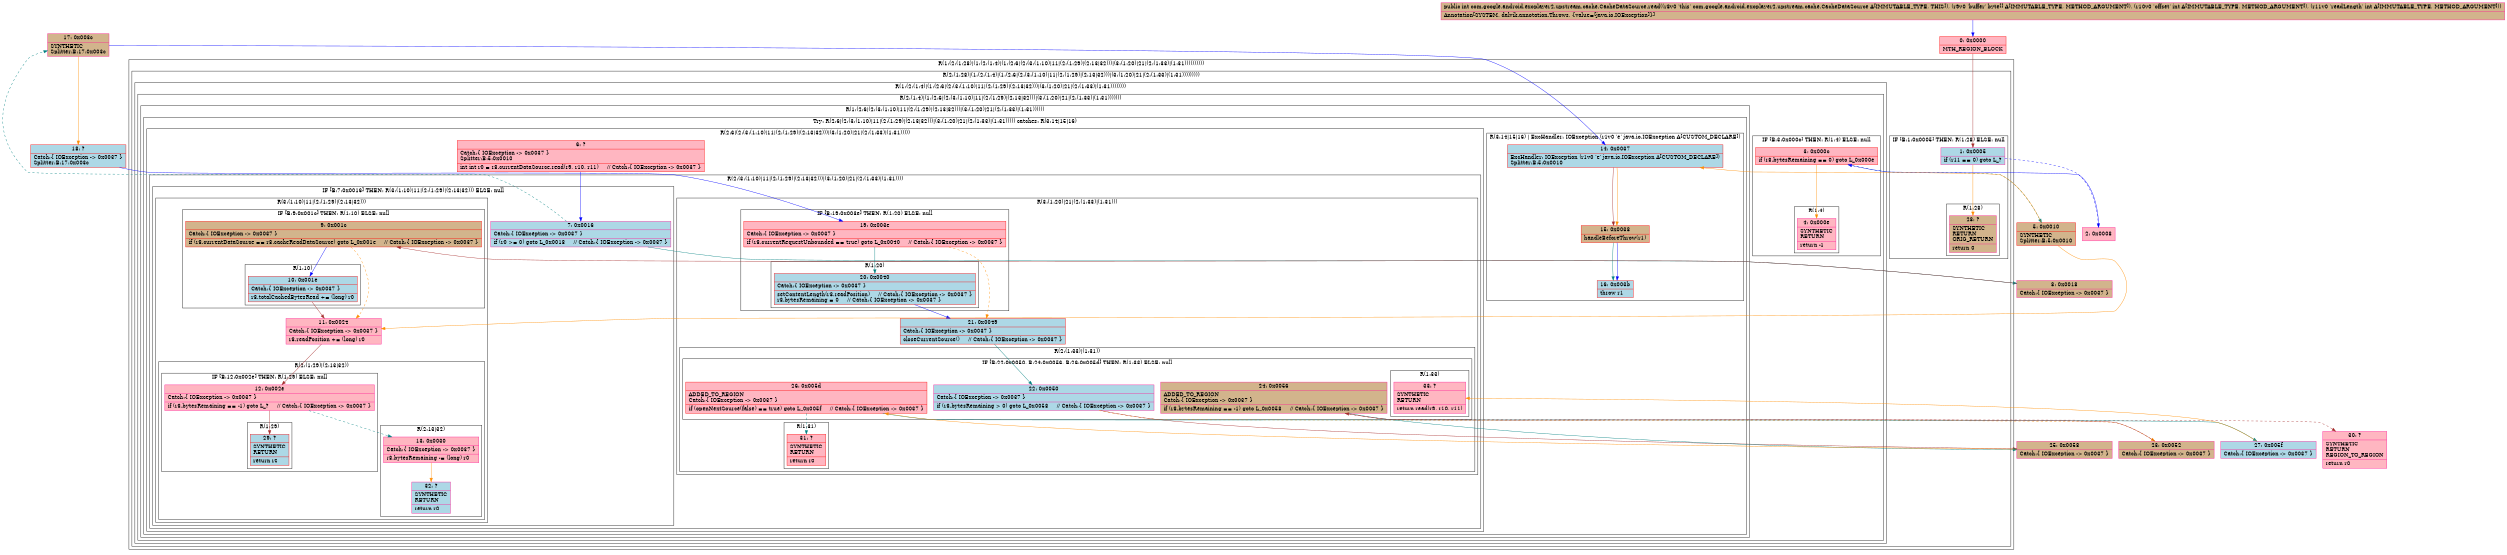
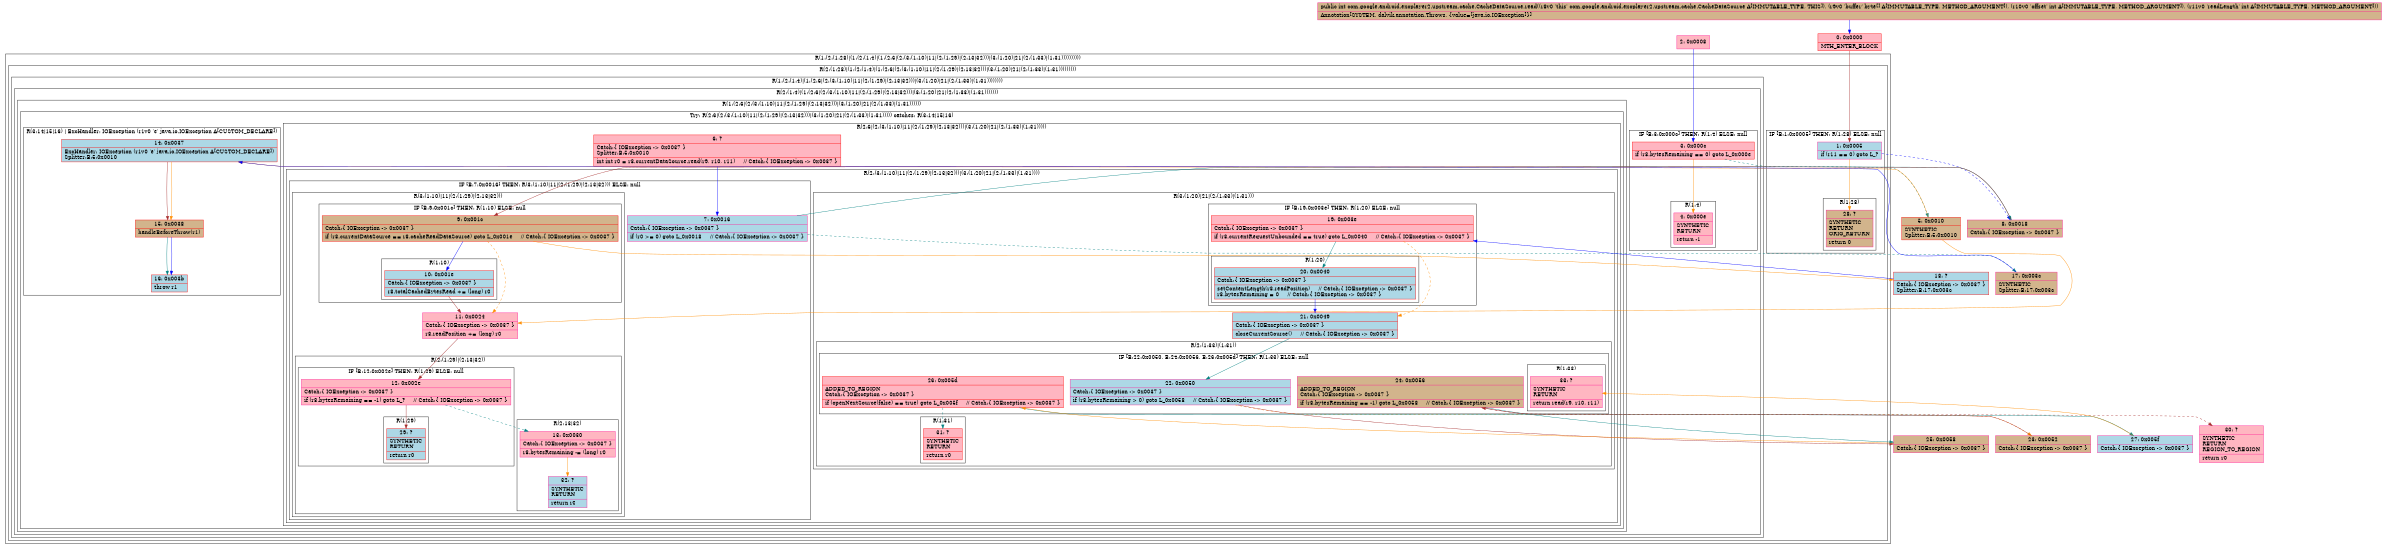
node "0: 0x0000": text "MTH_REGION_BLOCK" -> "MTH_ENTER_BLOCK"
edge "17: 0x003c" -> "18: ?": now "9: 0x001c" -> "18: ?"
edge "1: 0x0005" -> "2: 0x0008": now "1: 0x0005" -> "8: 0x0018"
